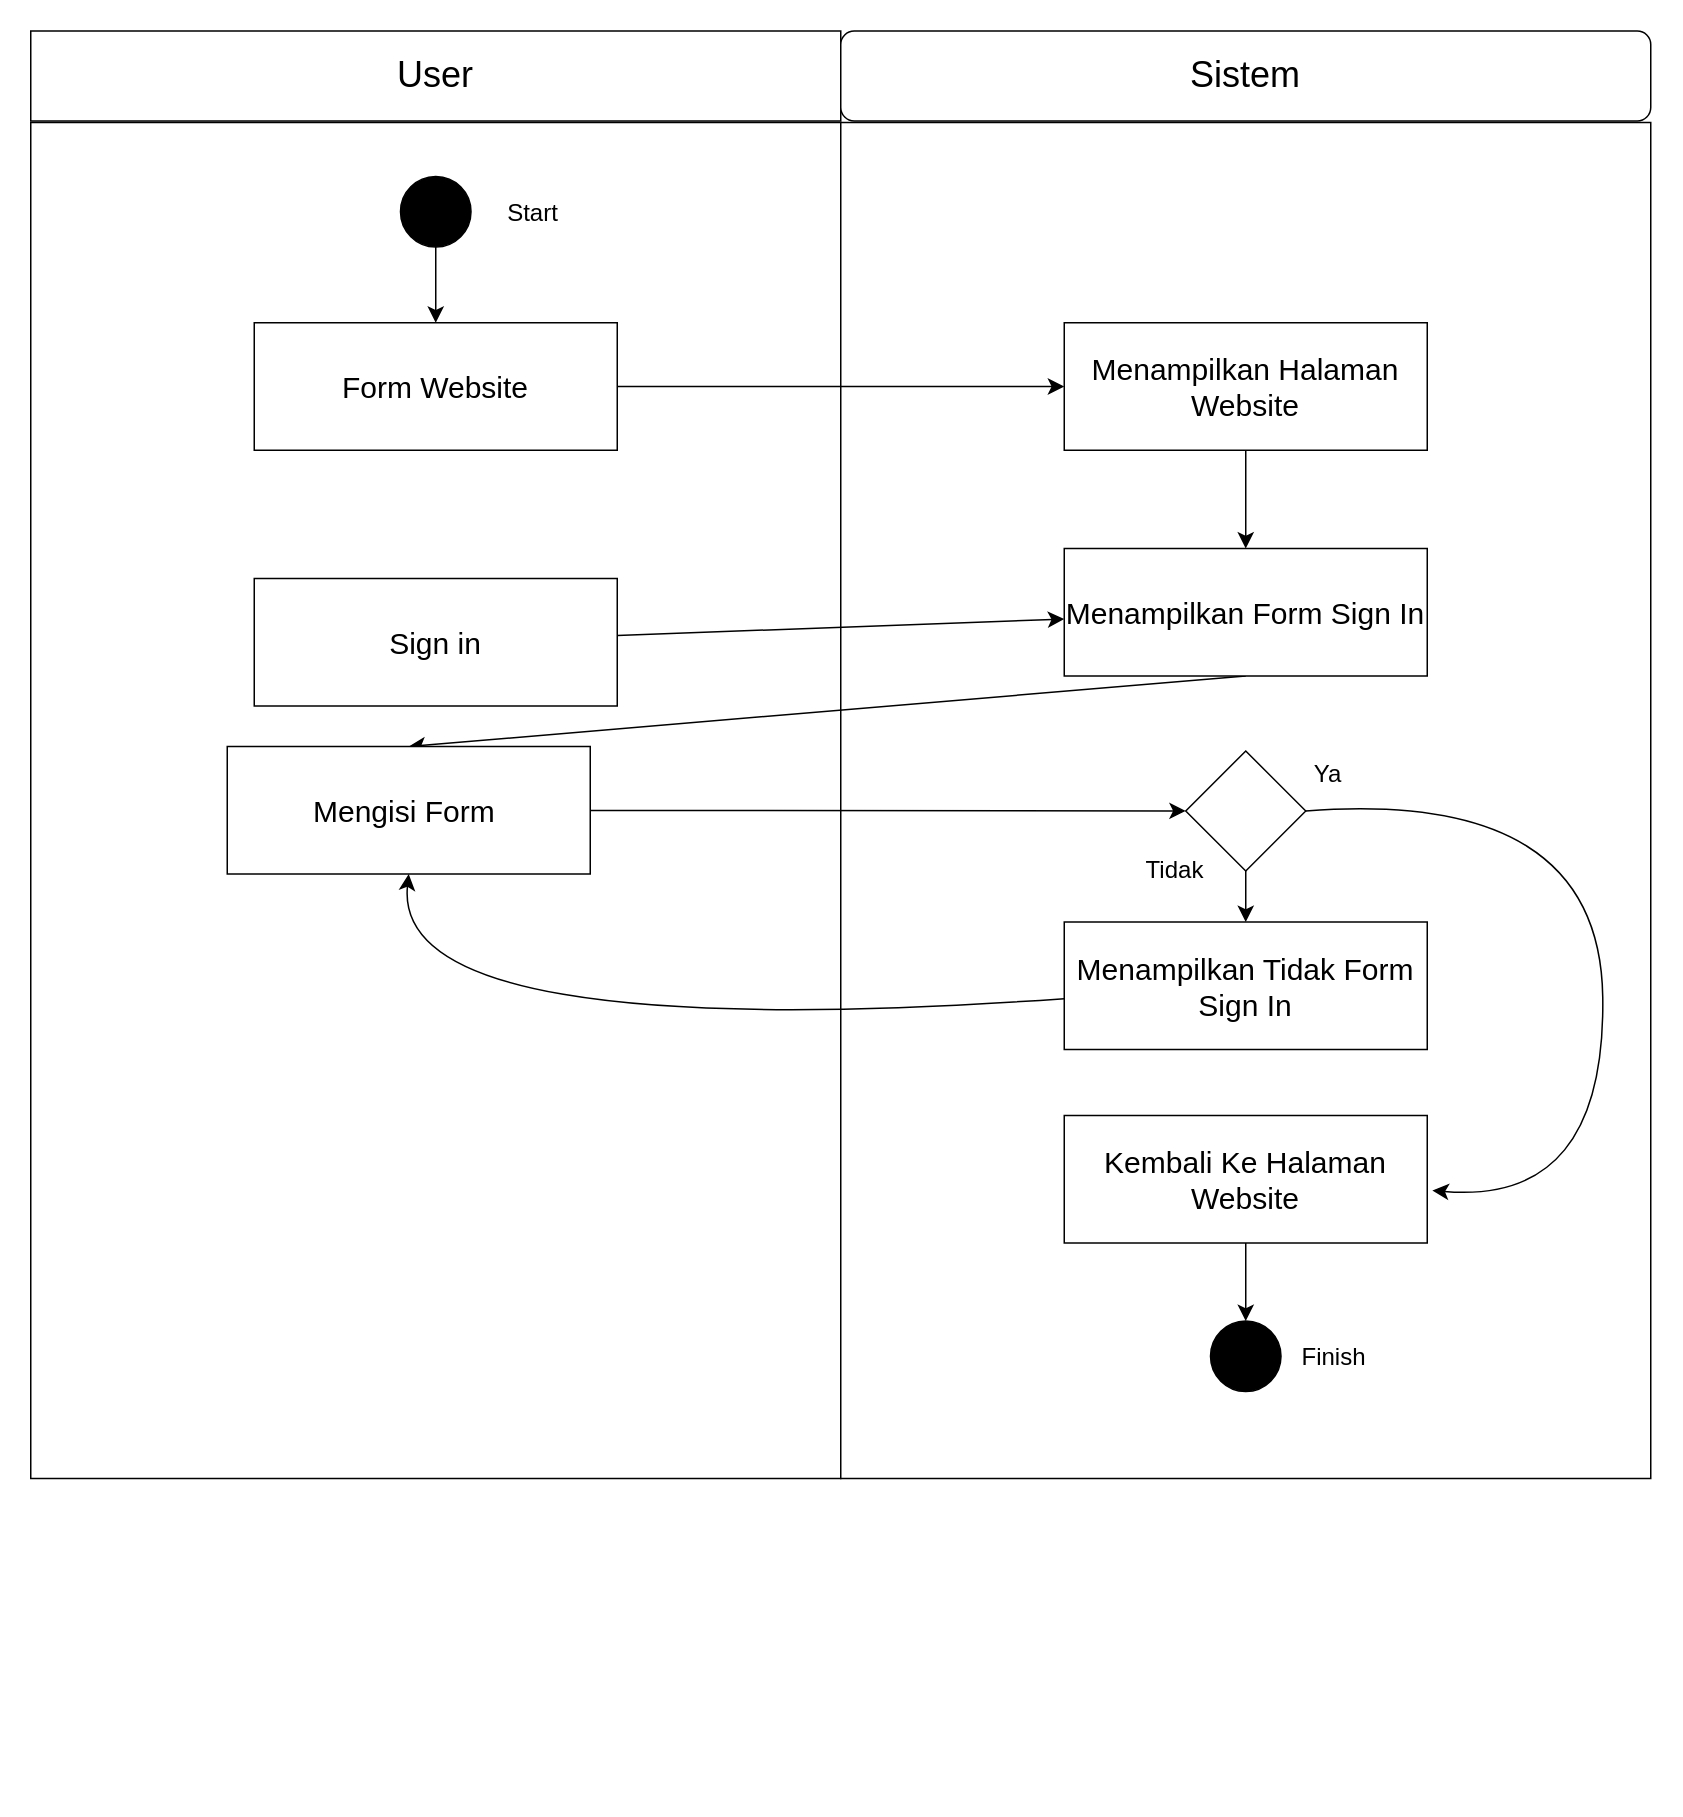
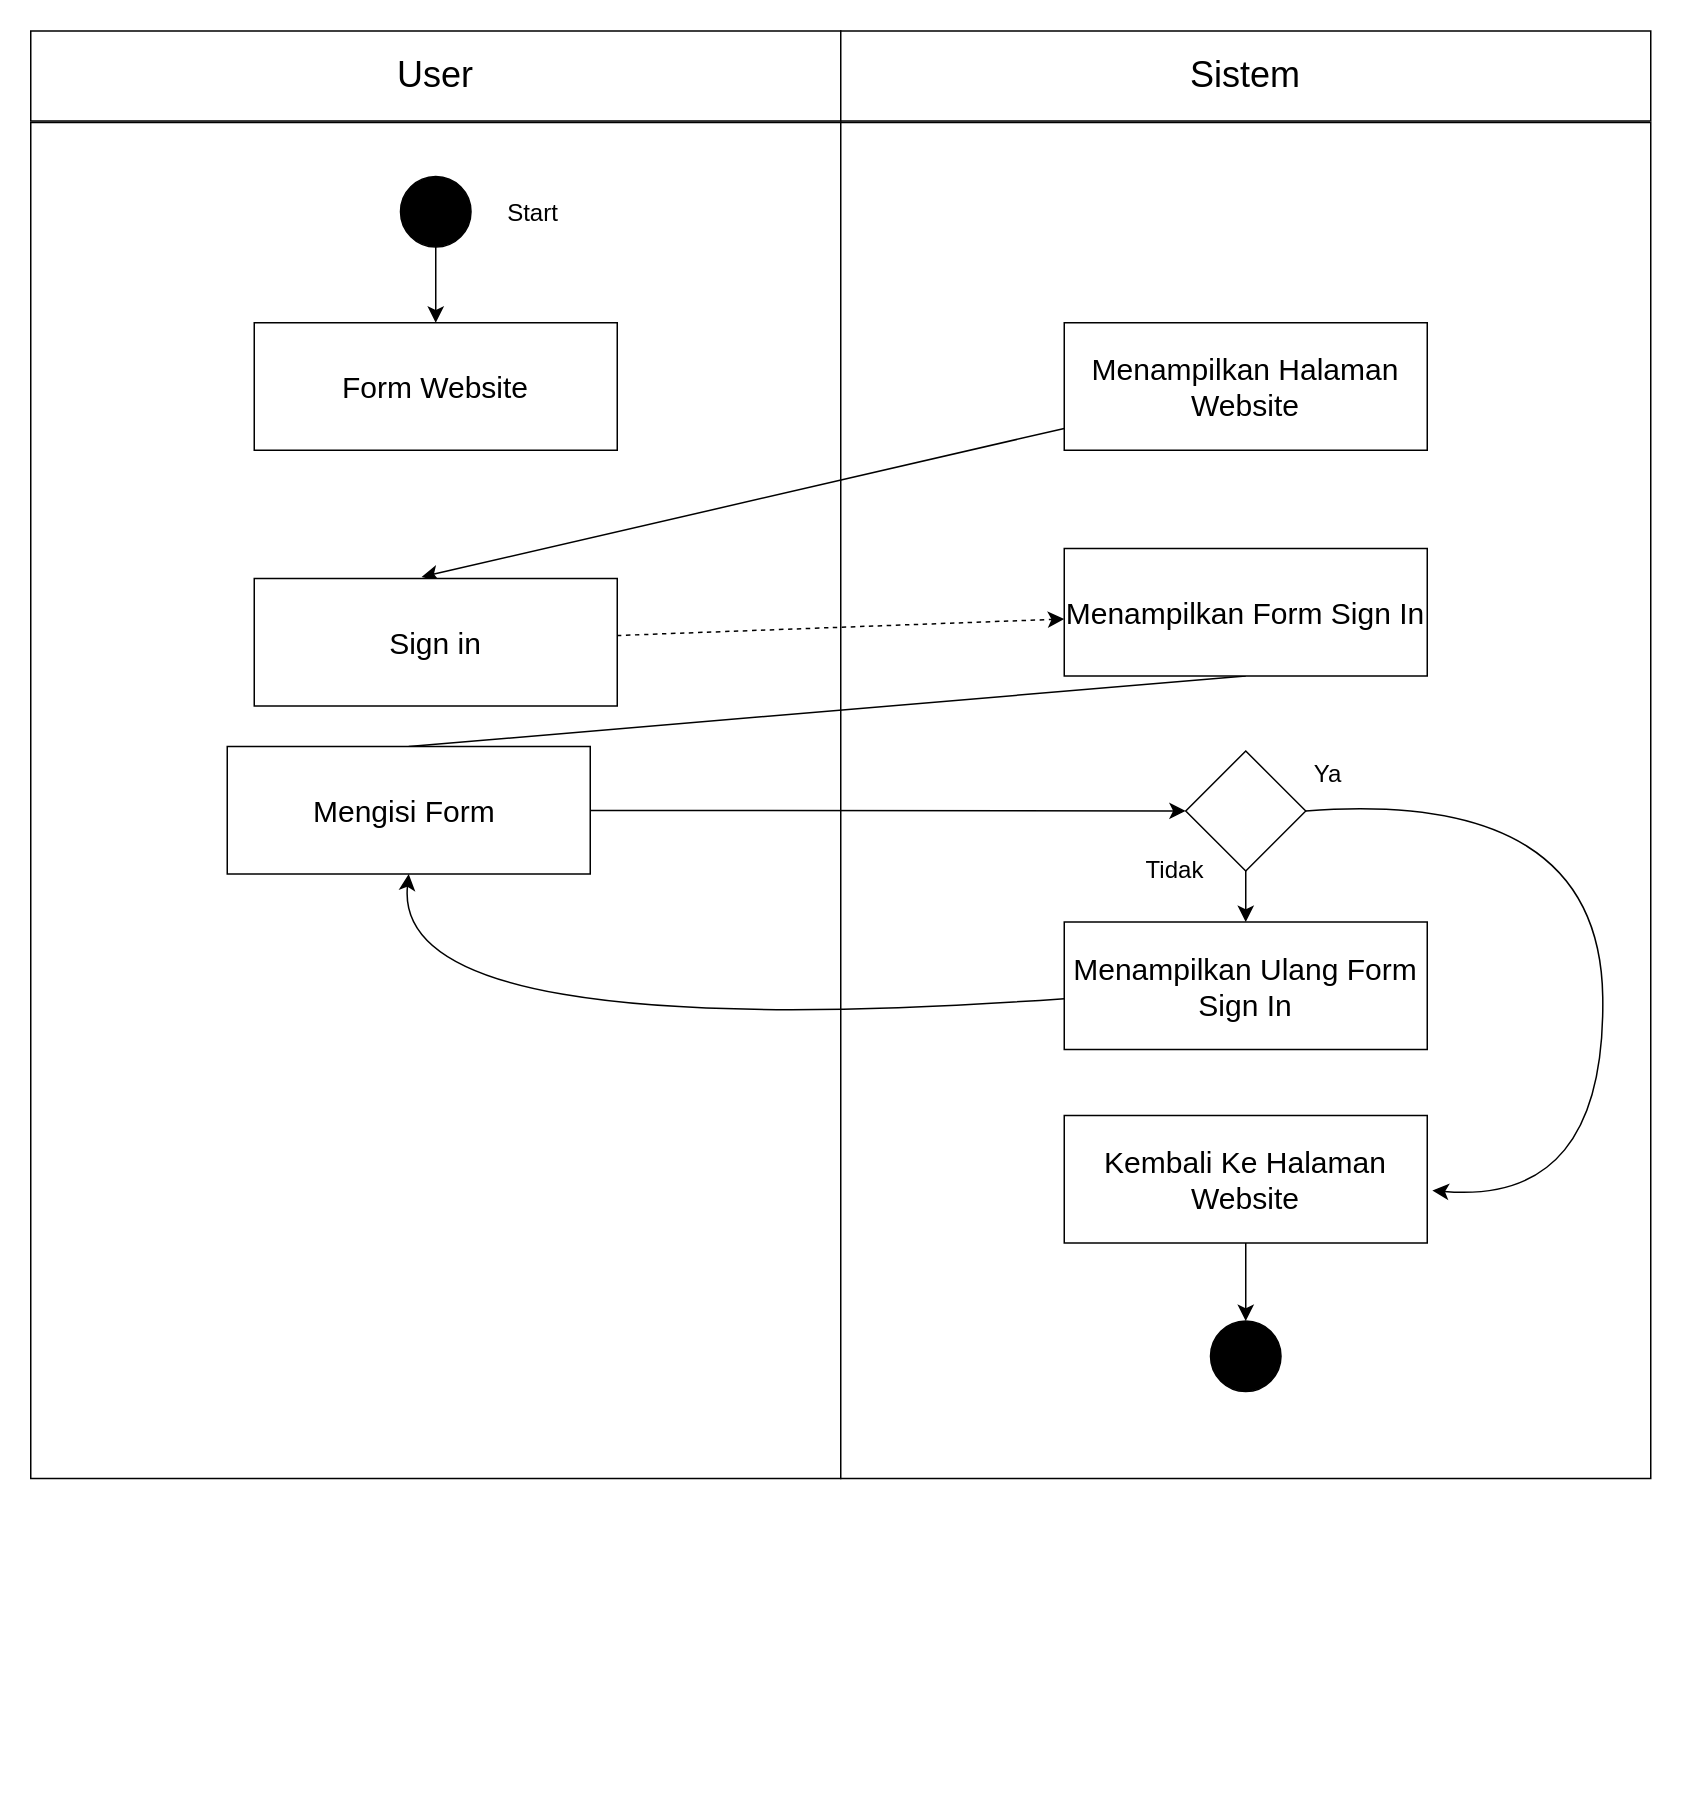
node "Sistem": shape rounded rectangle -> rectangle
edge "Form Website" -> "Menampilkan Halaman Website": removed
edge "Menampilkan Halaman Website" -> "Menampilkan Form Sign In": now "Menampilkan Halaman Website" -> "Sign in"
edge "Sign in" -> "Menampilkan Form Sign In": style solid -> dashed
edge "Menampilkan Form Sign In" -> "Mengisi Form": arrowhead classic -> none
node "Menampilkan Tidak Form Sign In": label "Menampilkan Tidak Form Sign In" -> "Menampilkan Ulang Form Sign In"
node "Finish": removed
